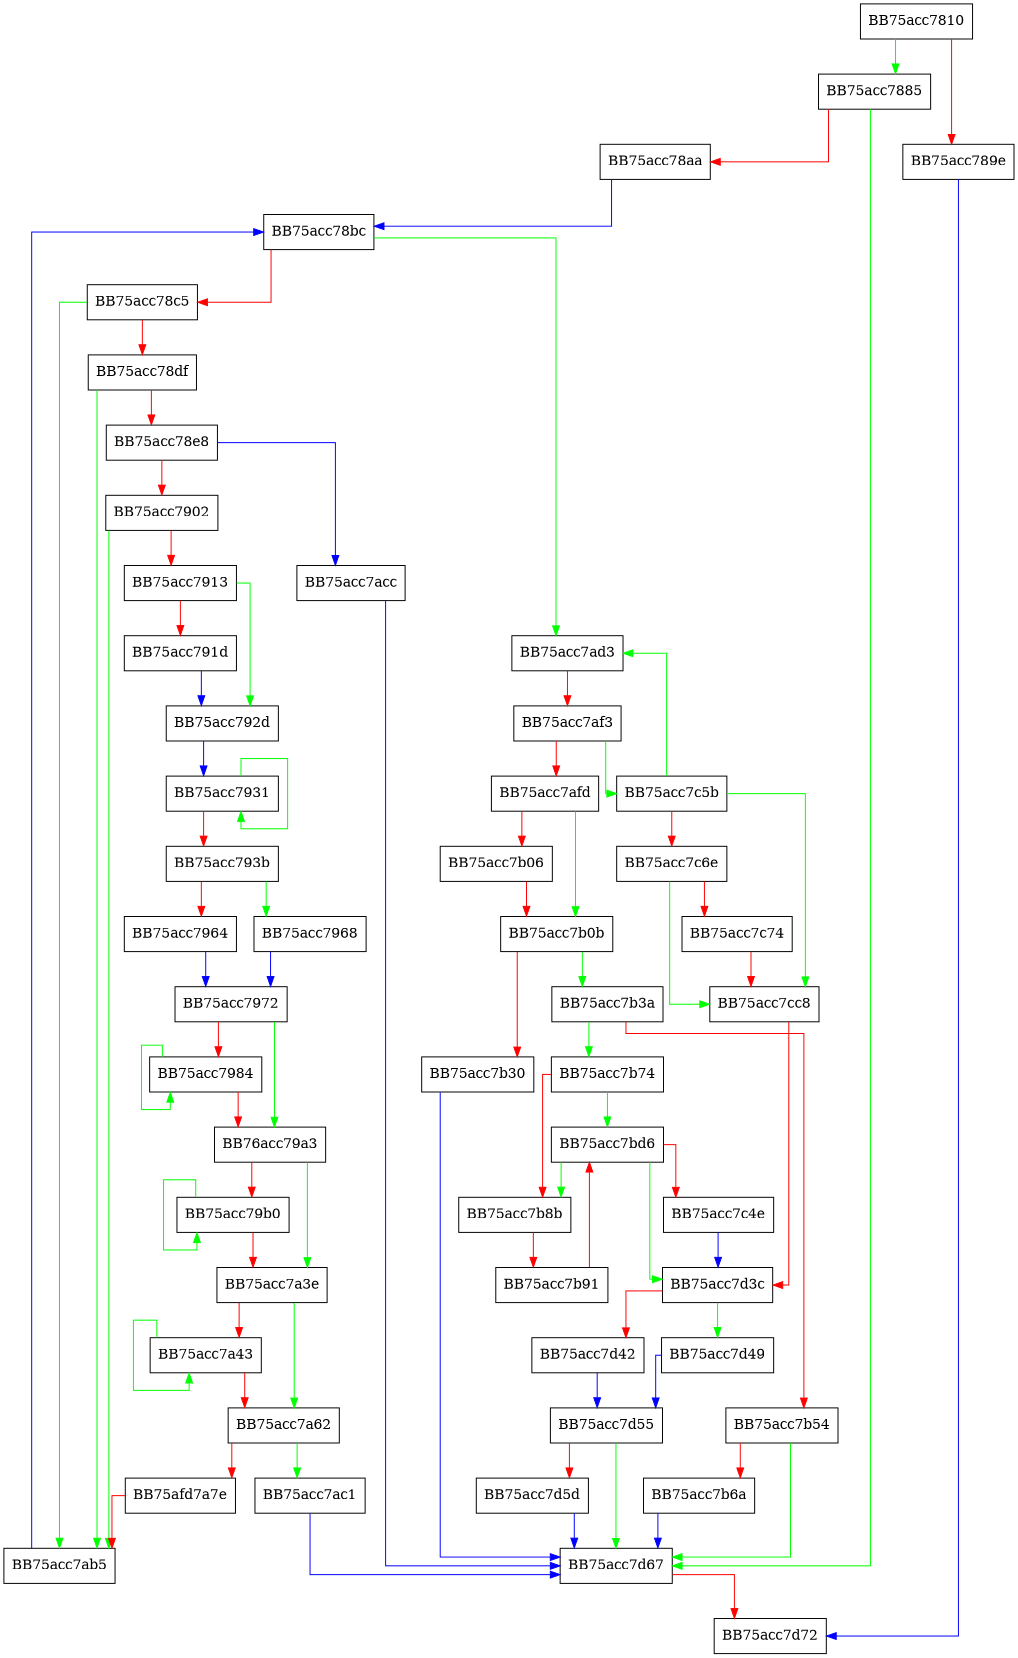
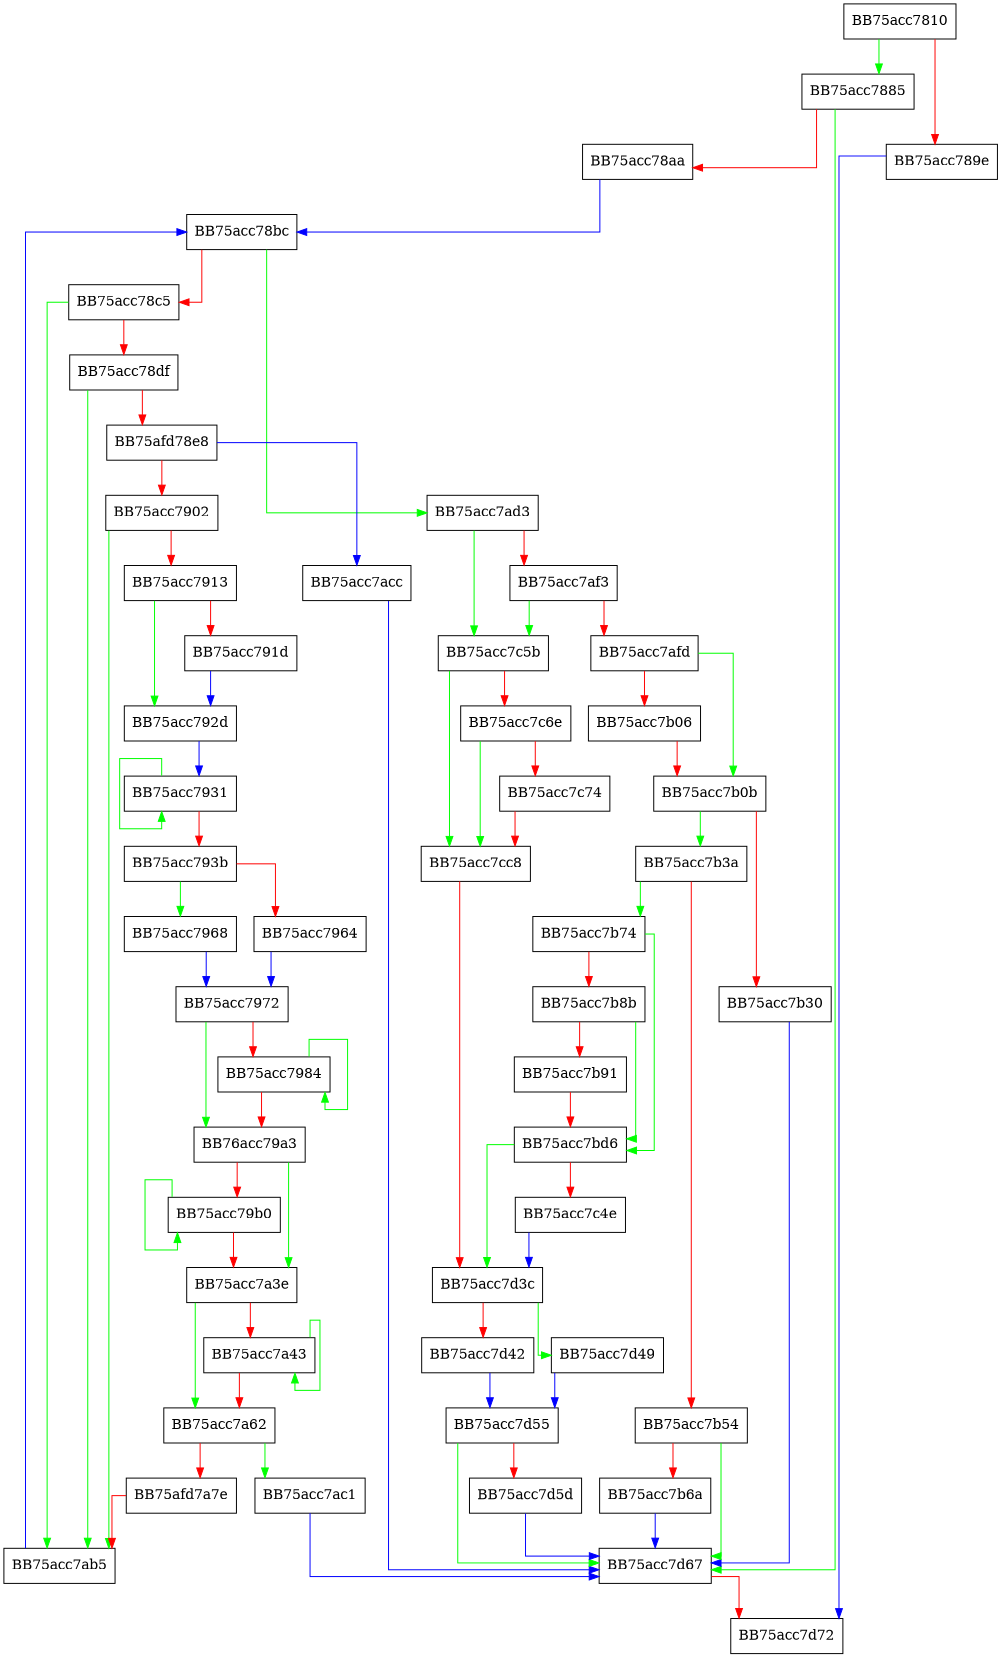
node "BB75acc78e8": label "BB75acc78e8" -> "BB75afd78e8"
edge "BB75acc7c5b" -> "BB75acc7ad3": reversed
edge "BB75acc7bd6" -> "BB75acc7b8b": reversed
